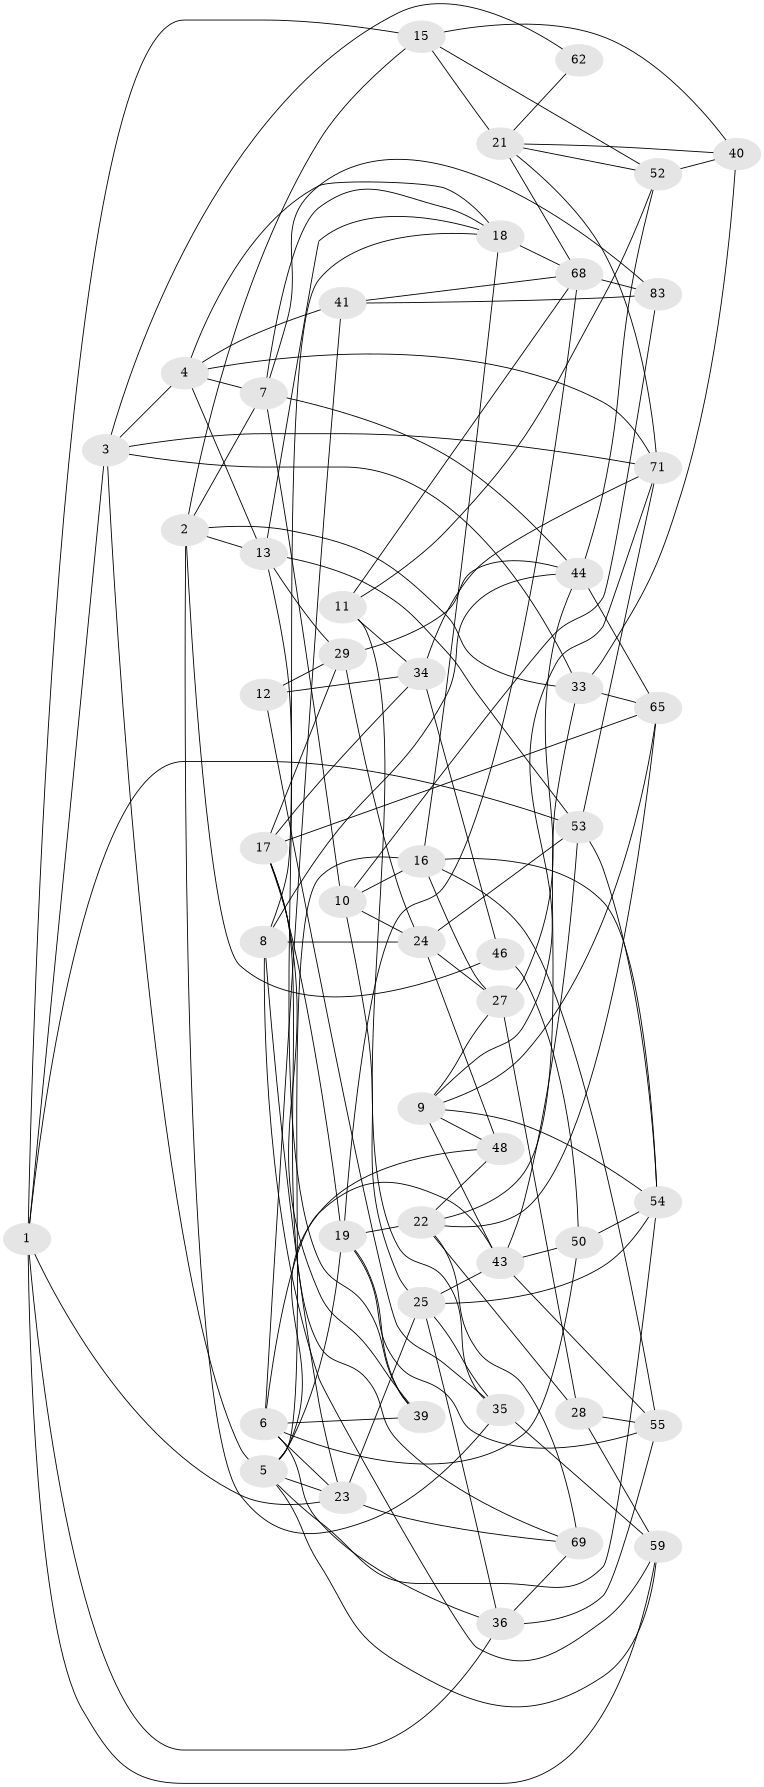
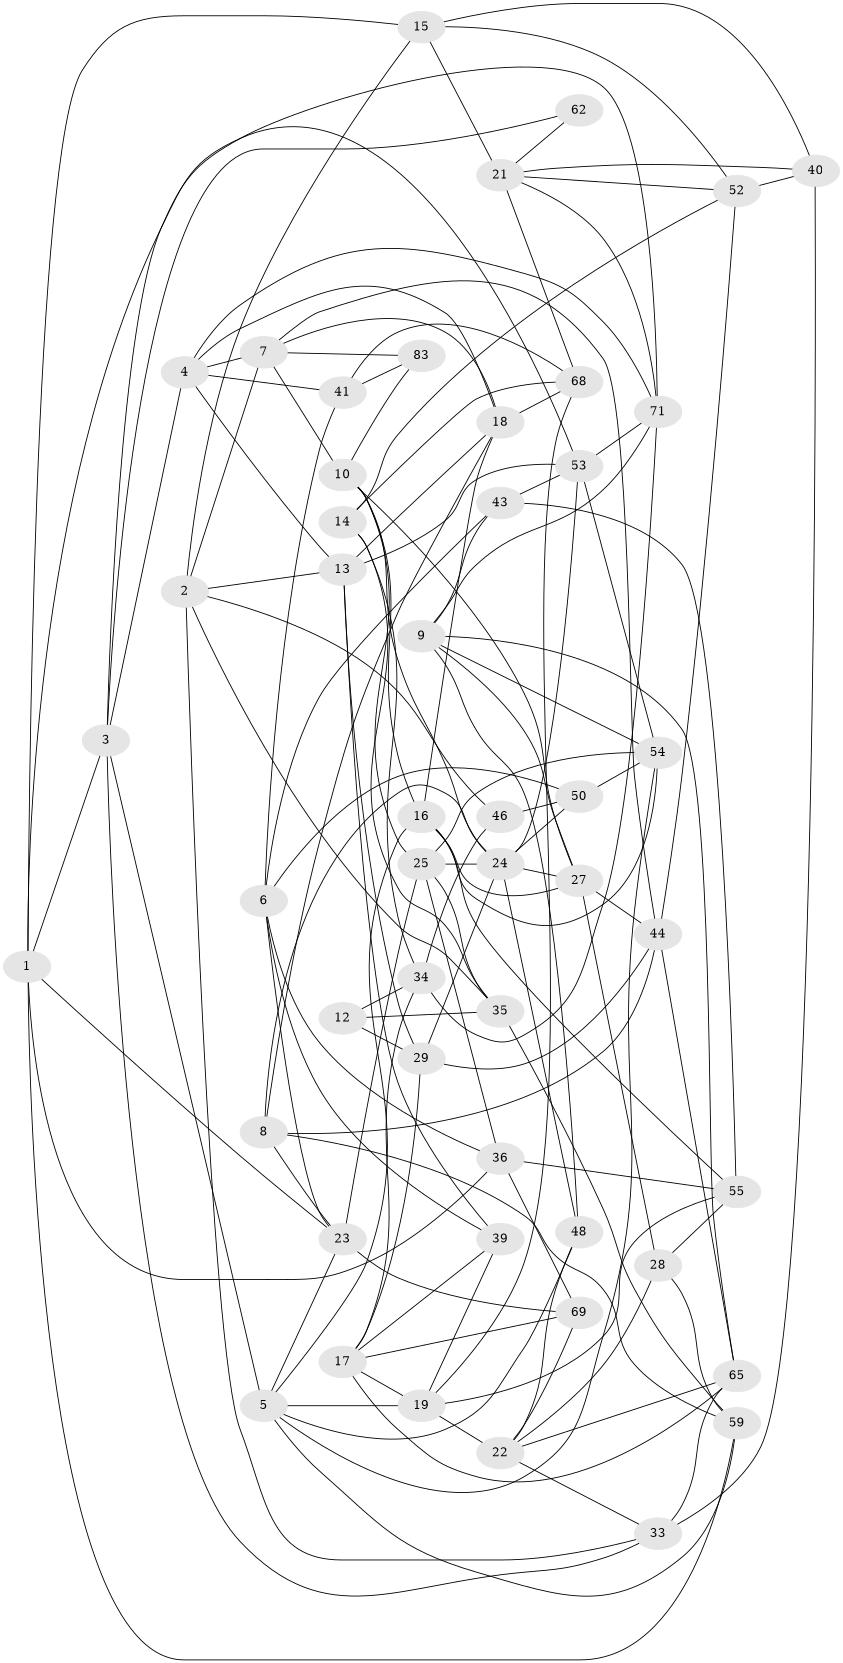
edge "68" -- "83": removed
node "11": label "11" -> "14"
edge "10" -- "27": added
edge "50" -- "43": now "50" -- "24"
edge "43" -- "25": now "24" -- "25"
